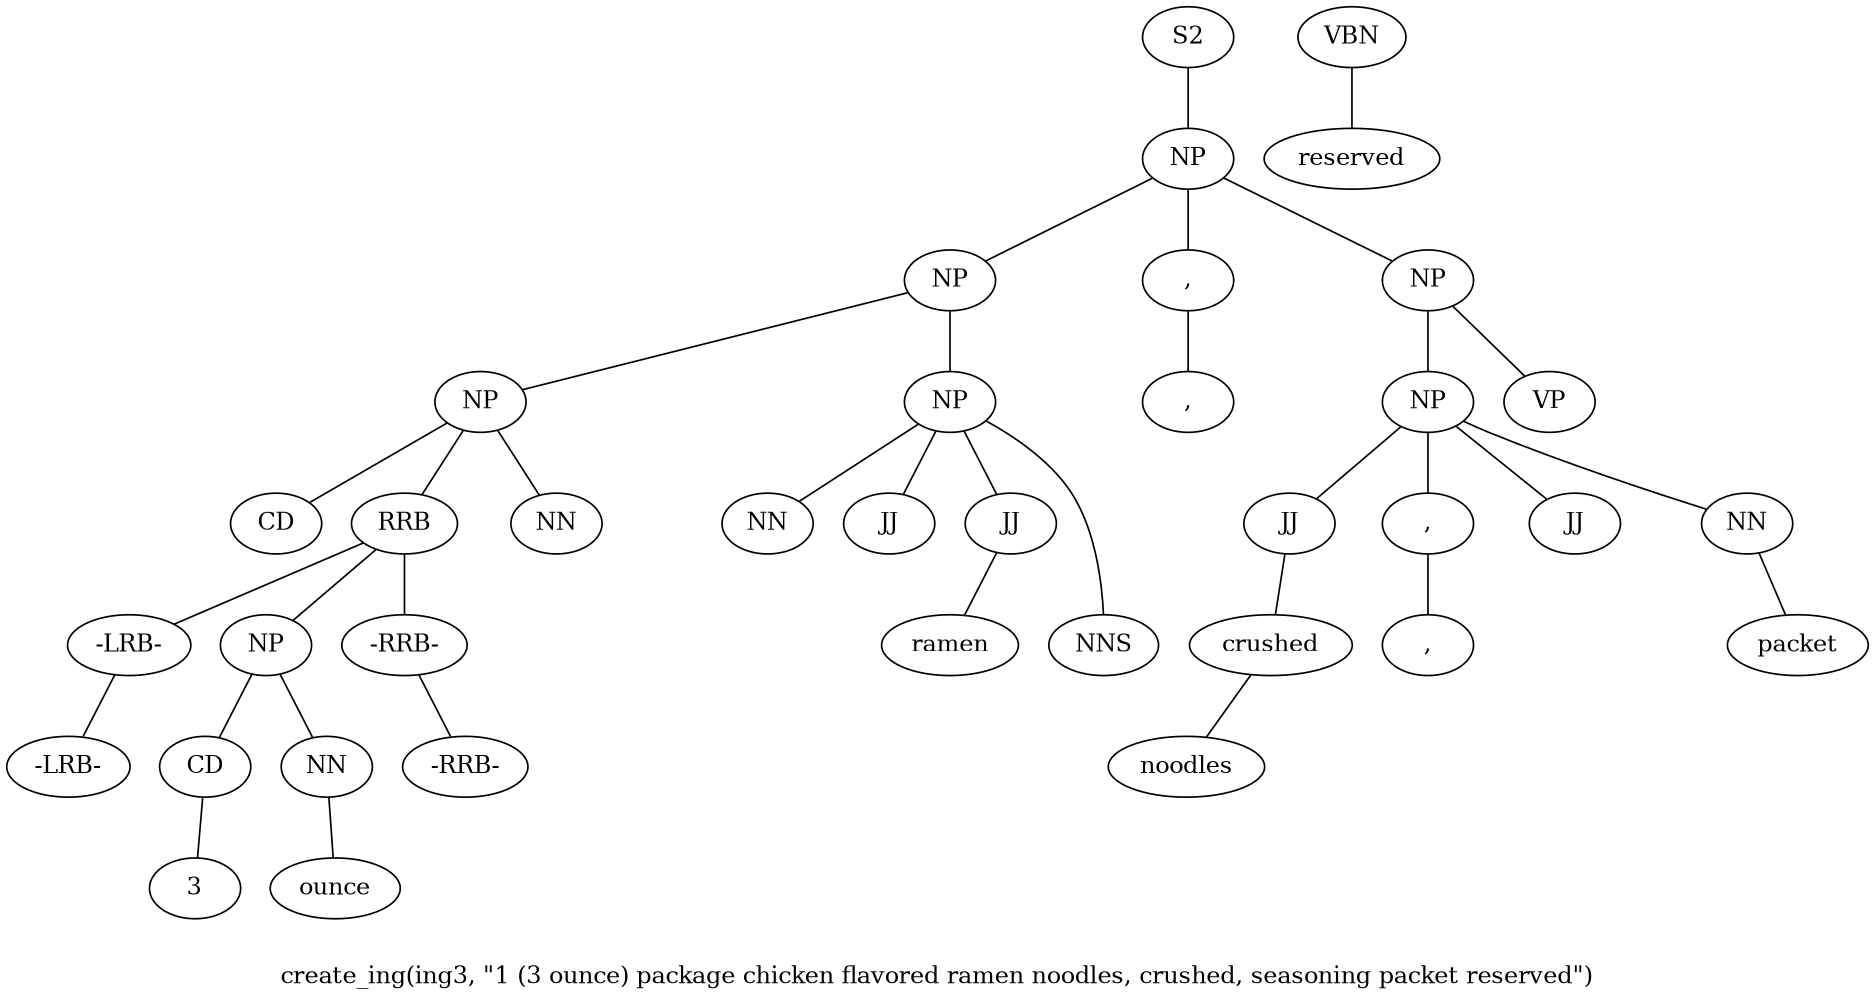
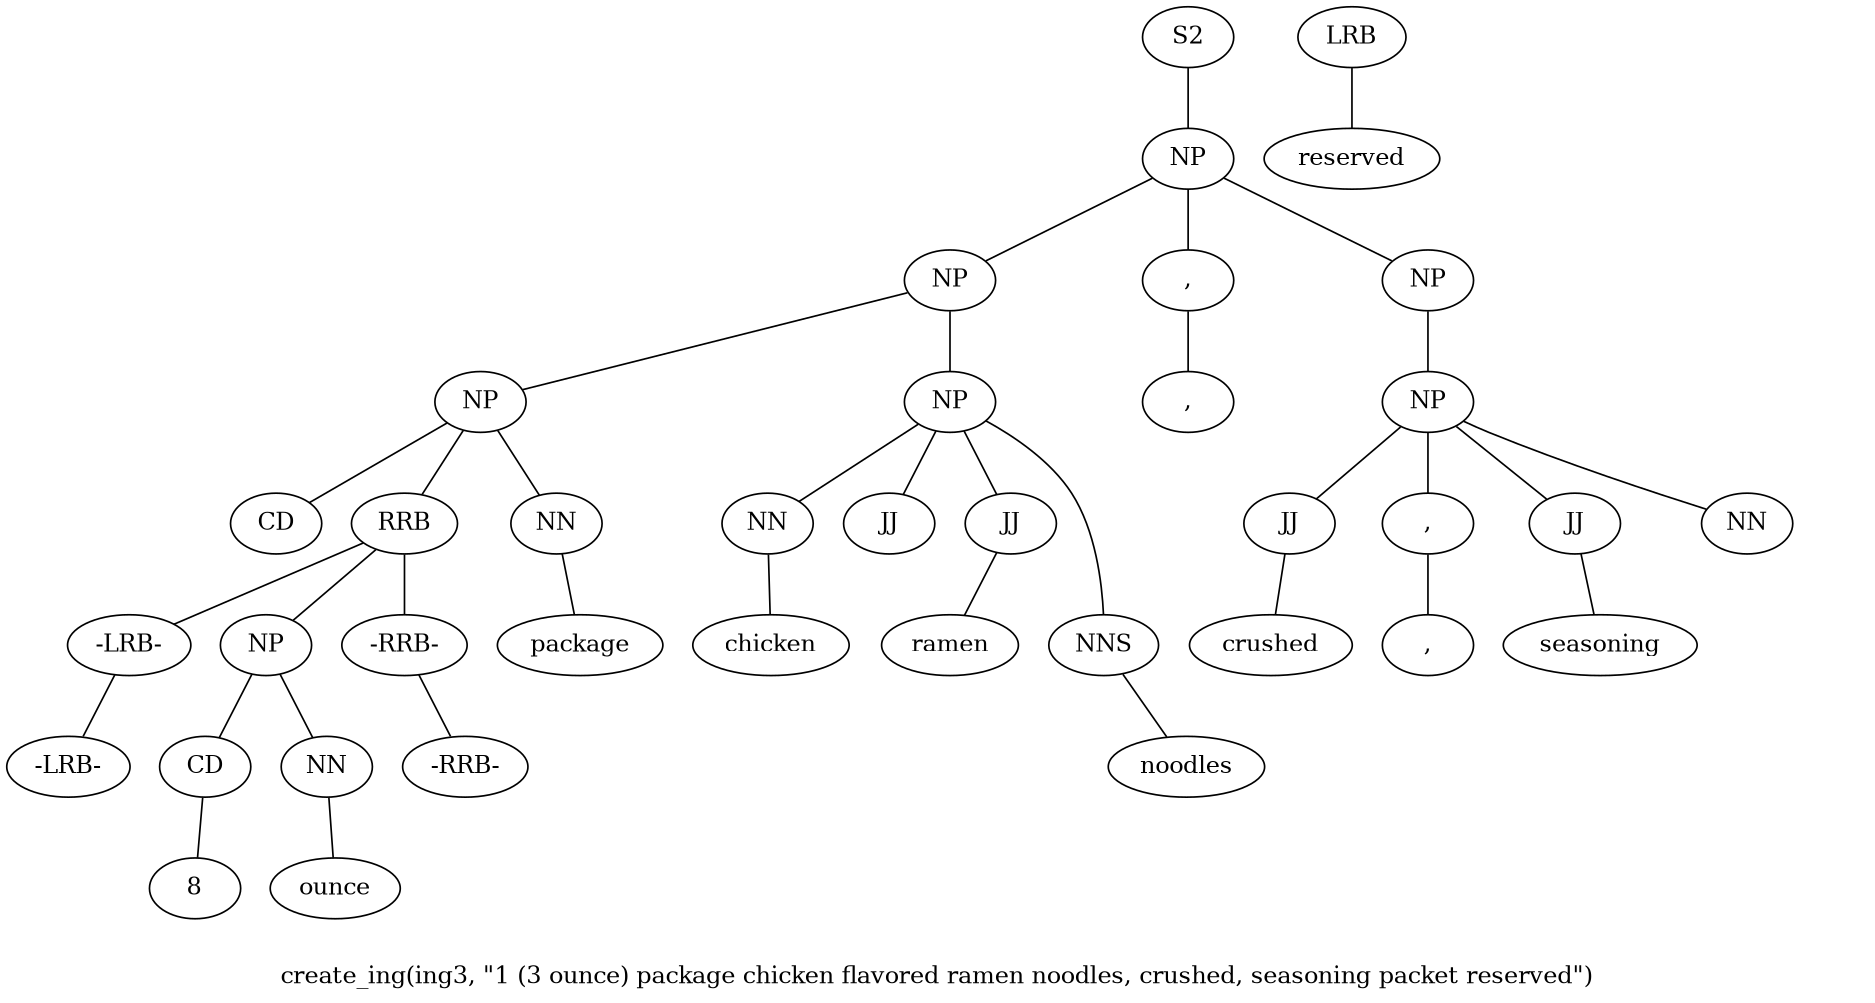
node "VBN": label "VBN" -> "LRB"
node "VP": removed
node "package": added
node "chicken": added
node "seasoning": added
node "packet": removed
edge "crushed" -- "noodles": now "NNS" -- "noodles"
node "3": label "3" -> "8"
